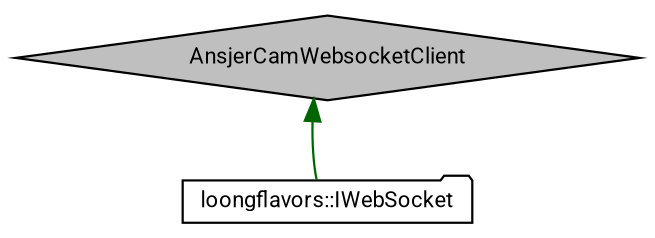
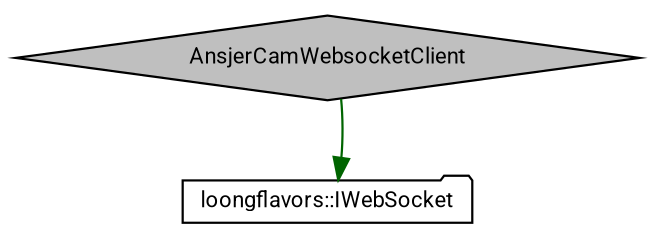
edge "loongflavors::IWebSocket" -> "AnsjerCamWebsocketClient": reversed
